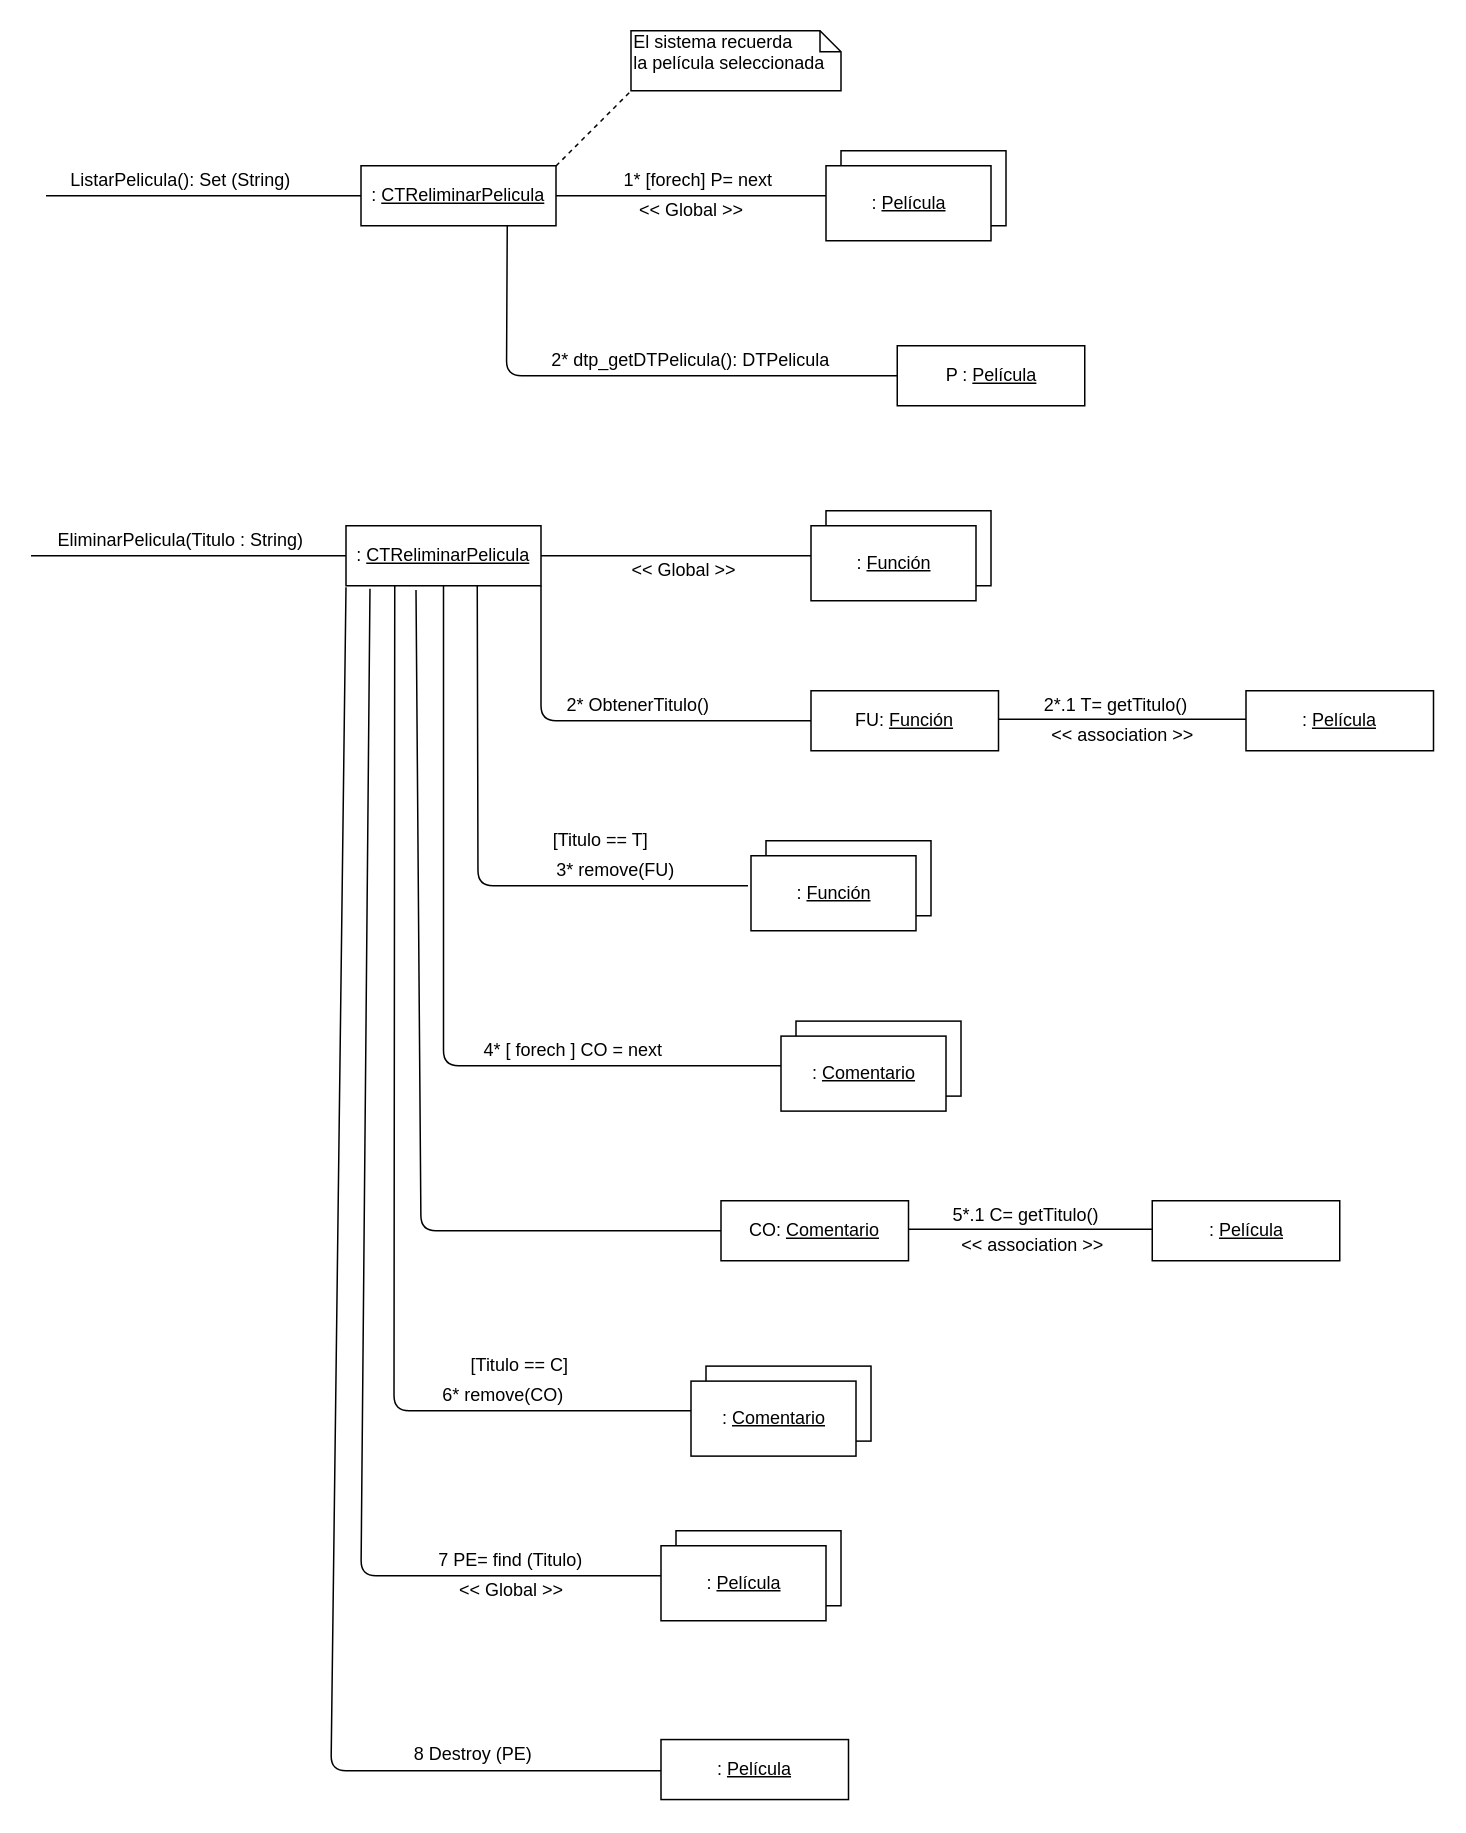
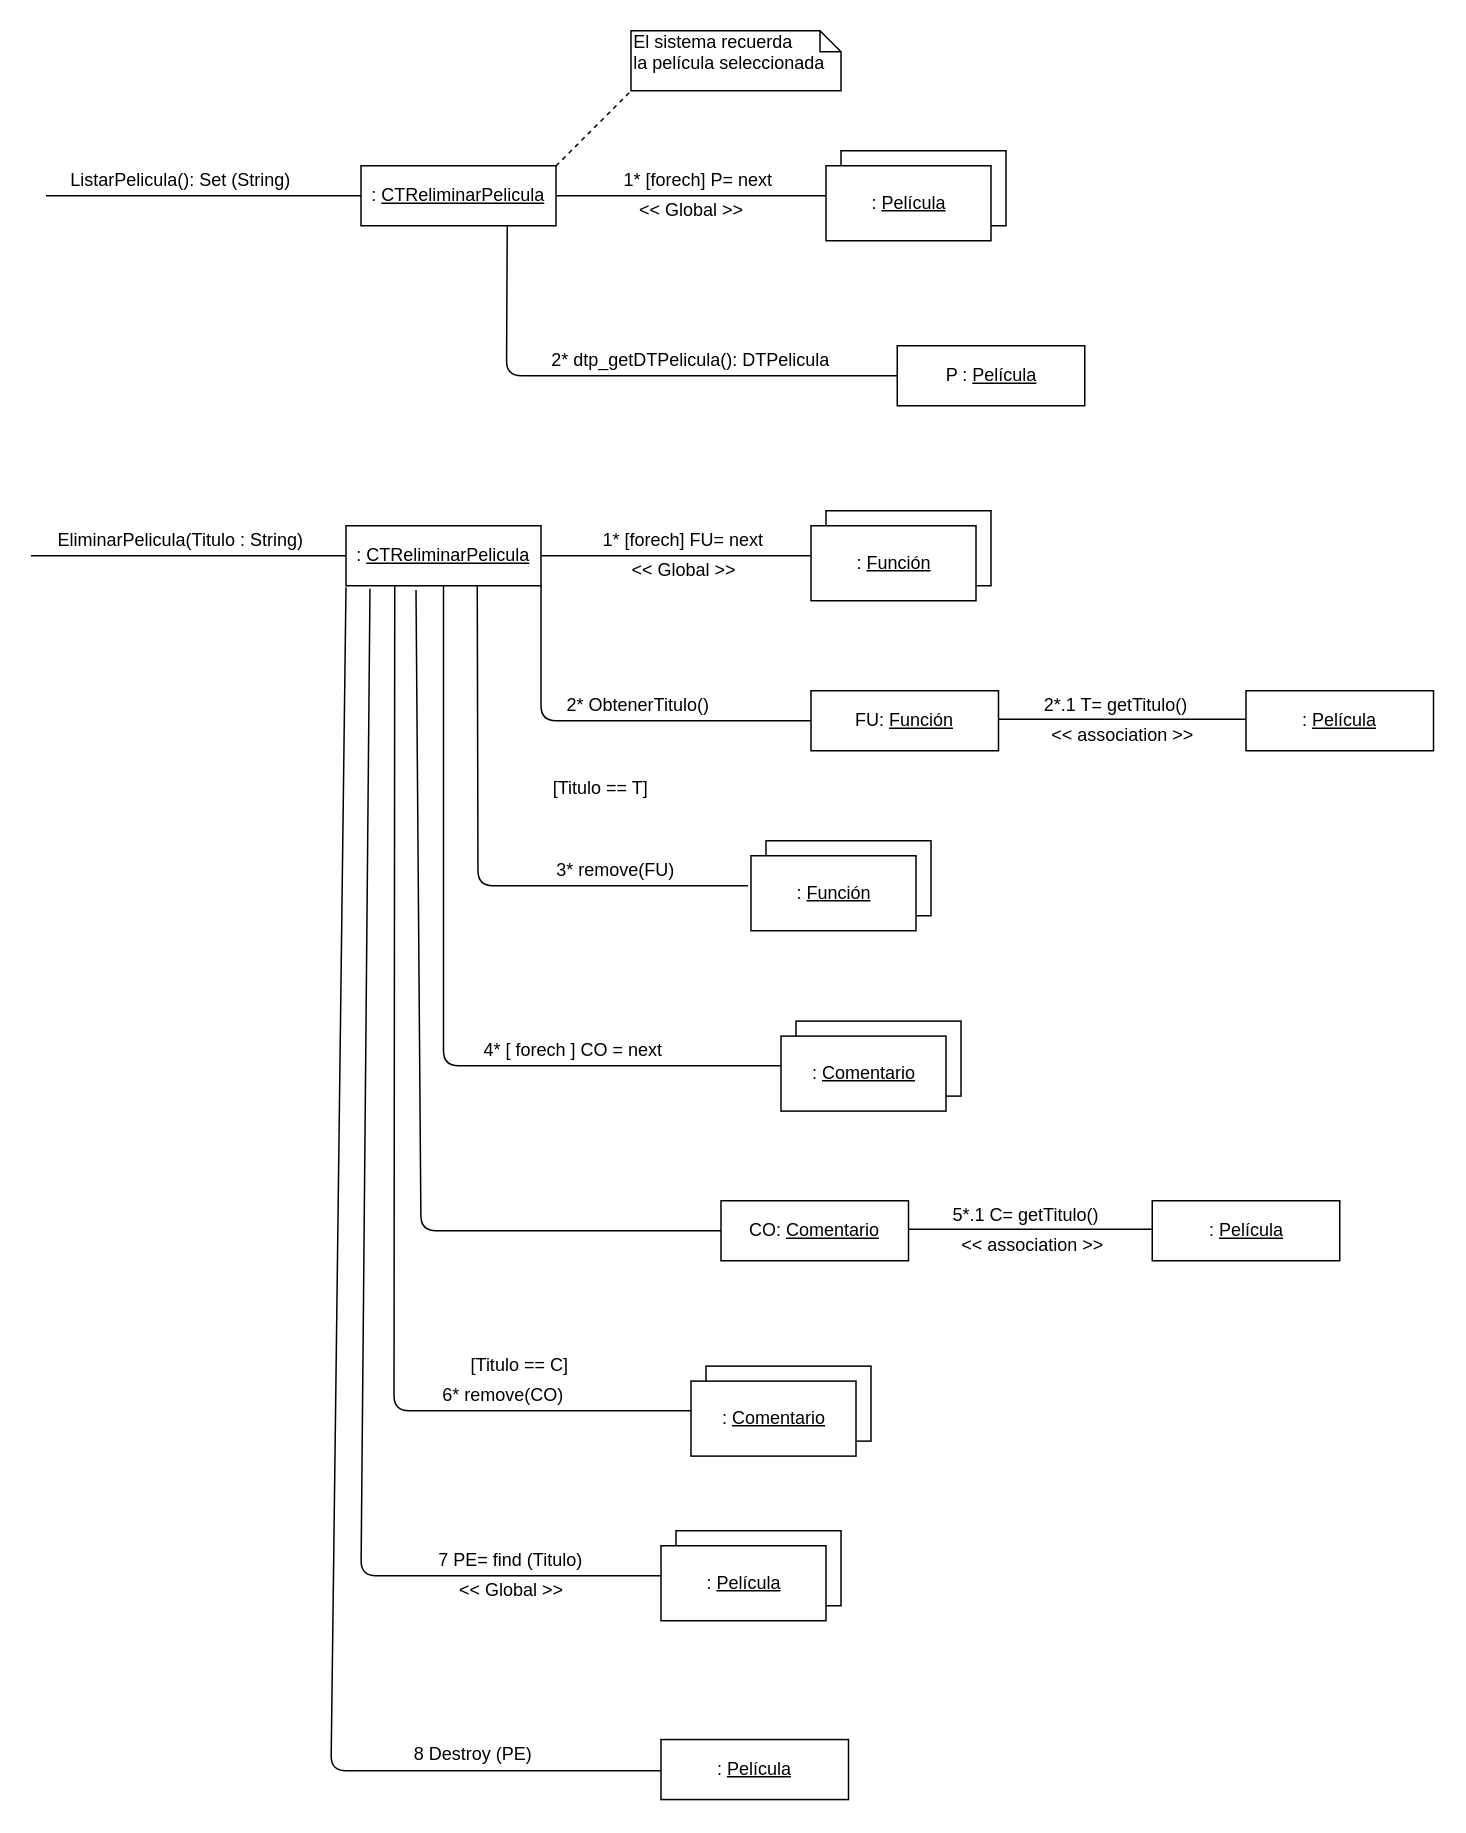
node "1* [forech] FU= next": added
node "[Titulo == T]": moved (601, 841) -> (601, 788)
